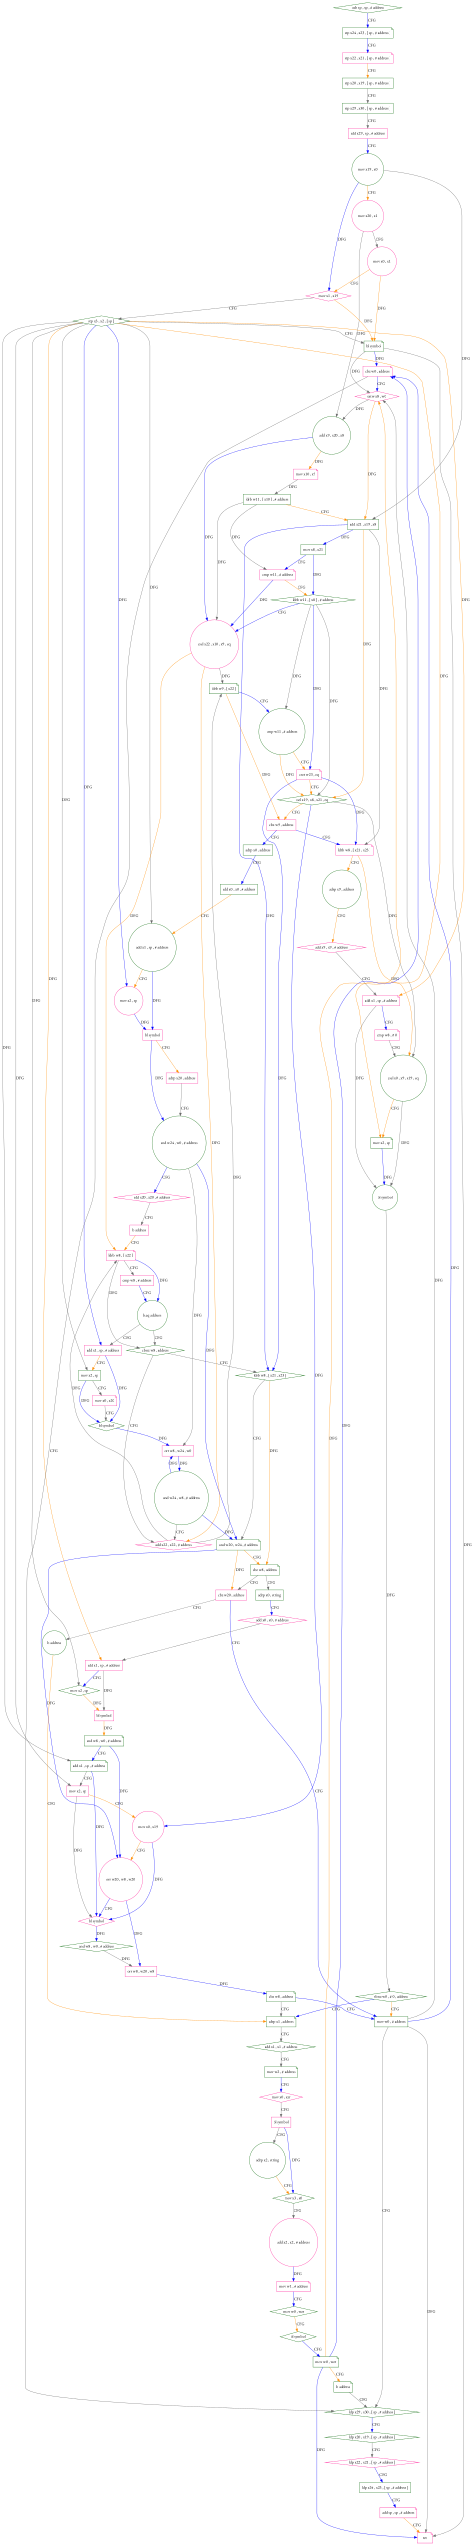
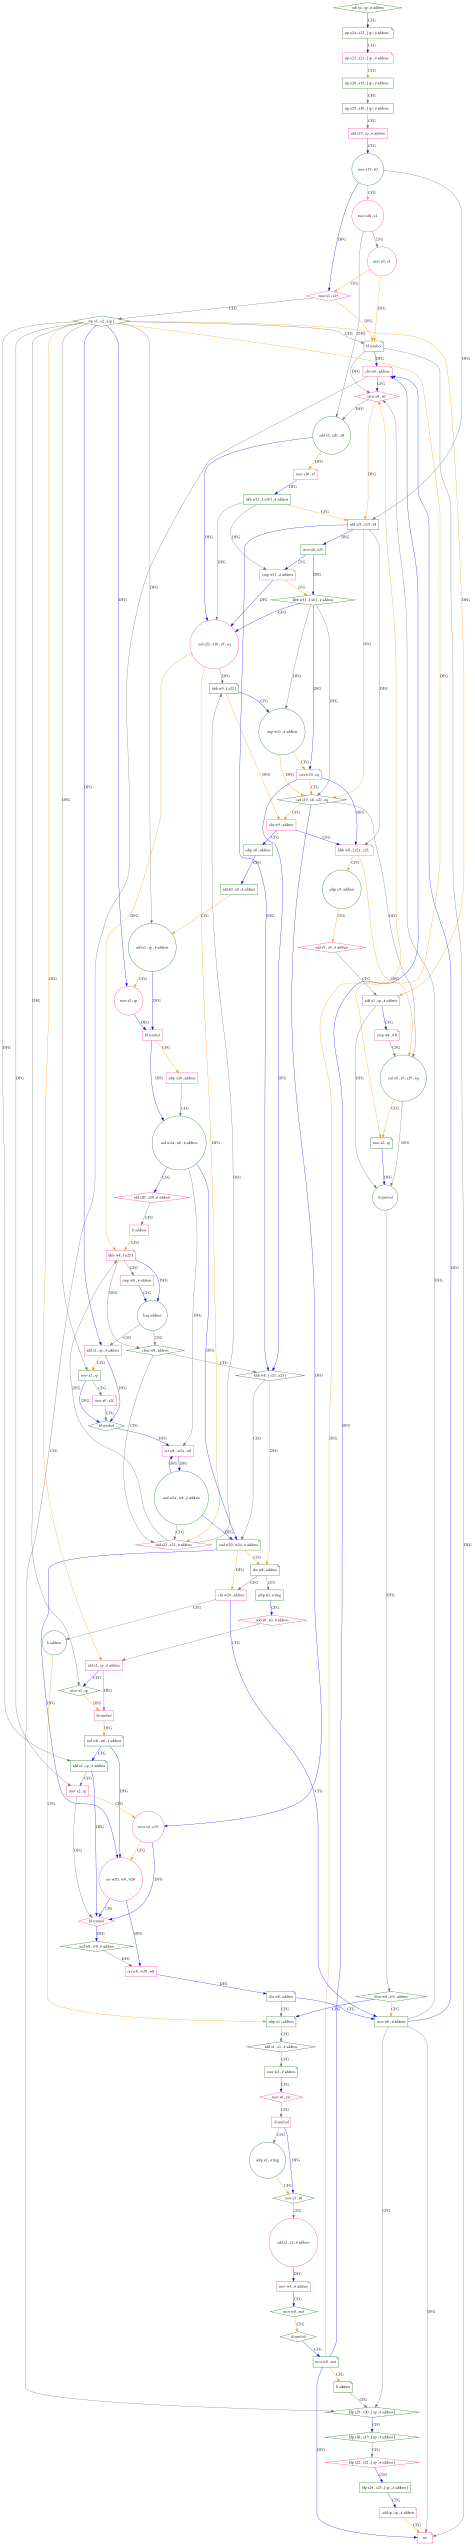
edge "mov x10 , x9" -> "ldrb w11 , [ x10 ] , # address": color gray40 -> blue
